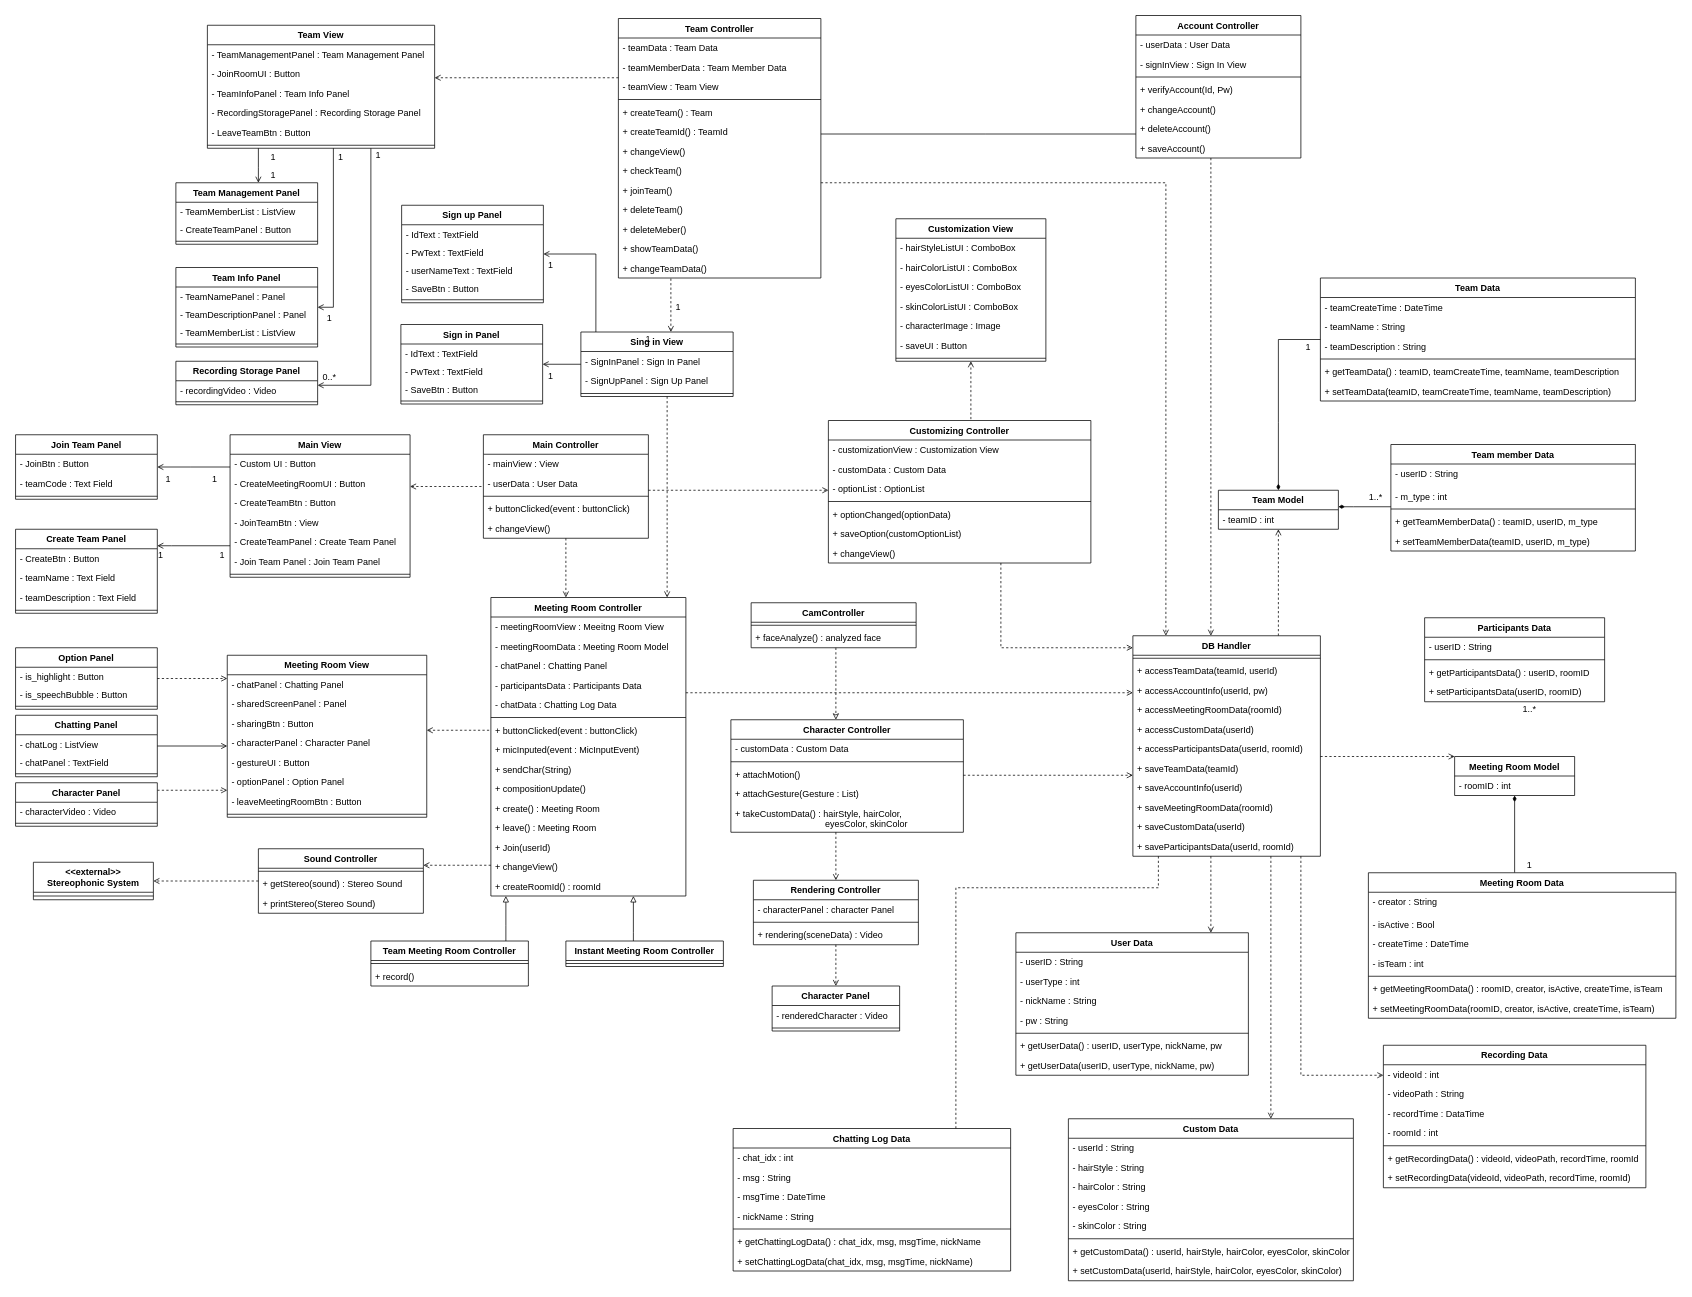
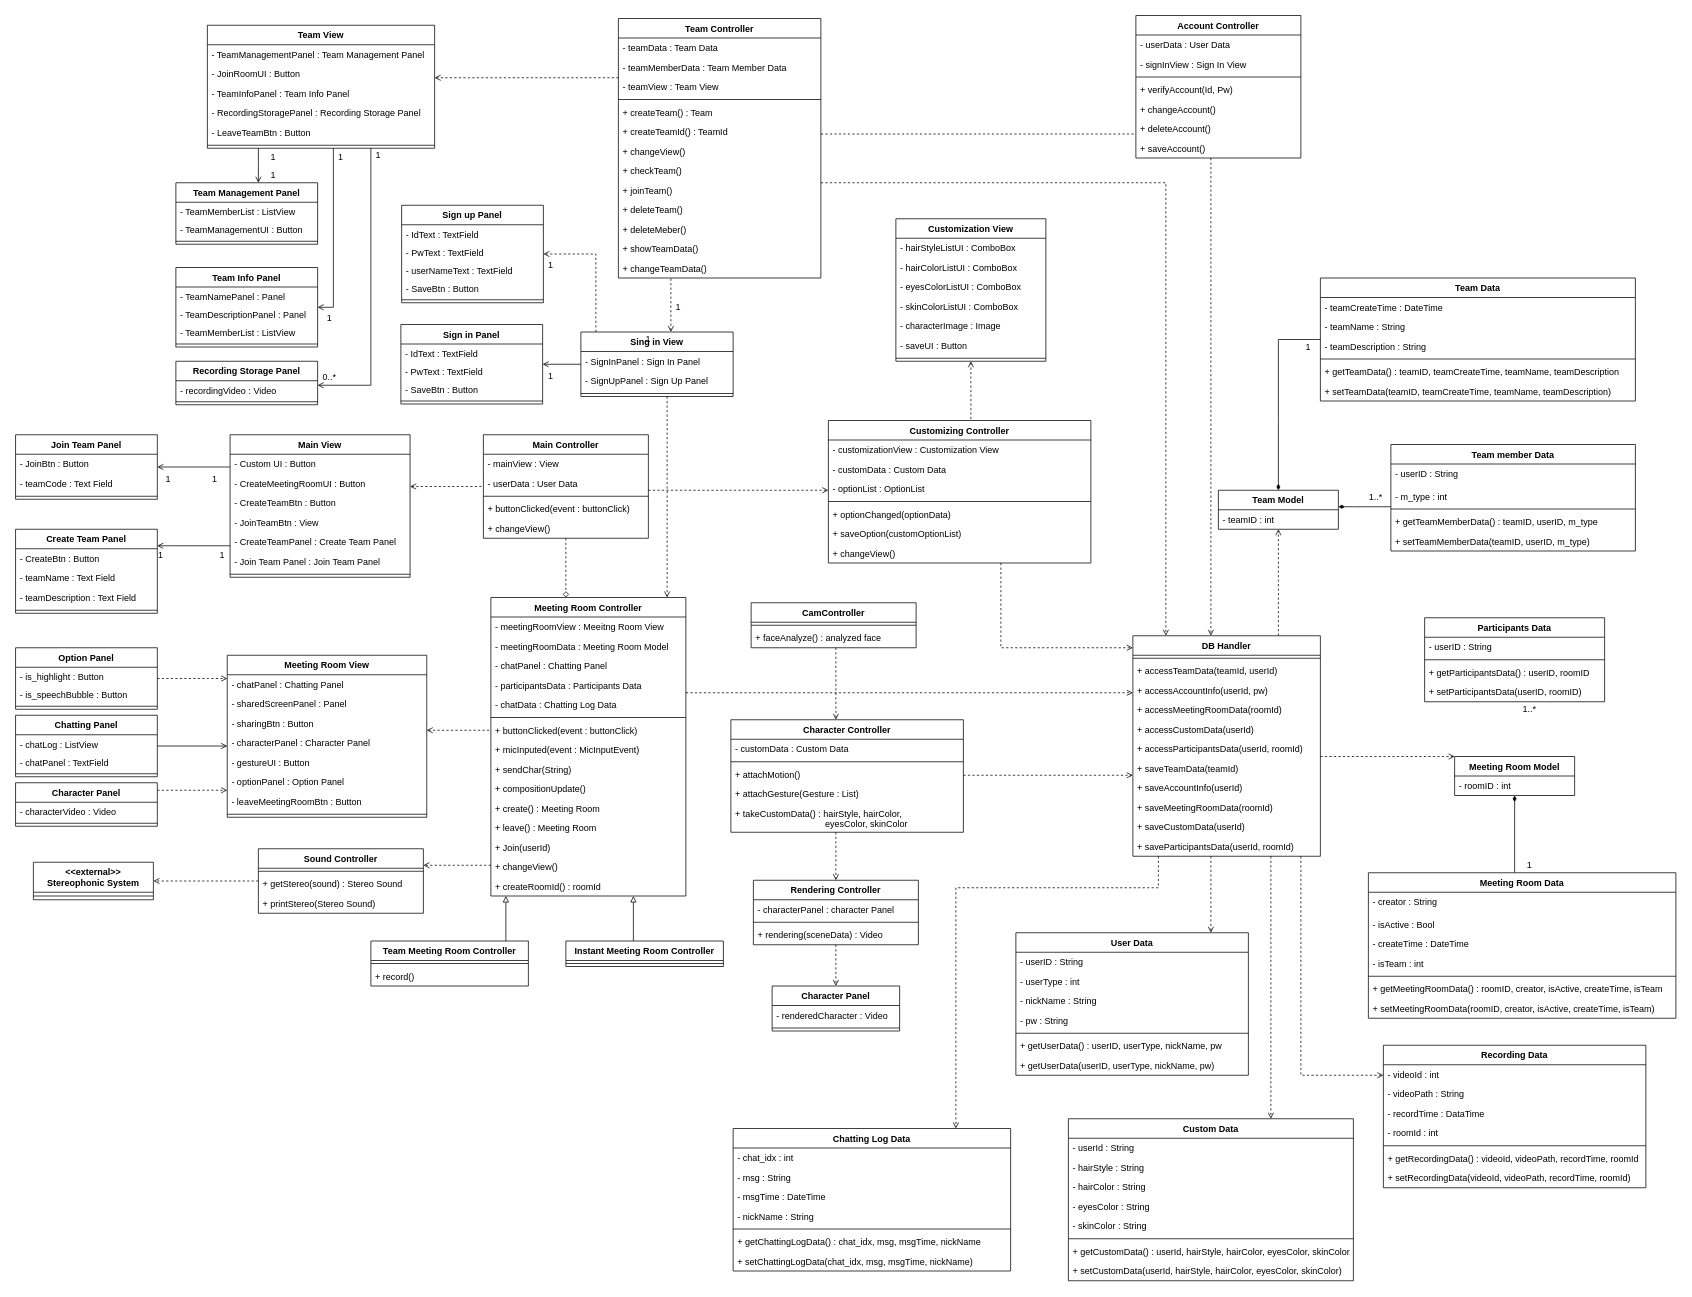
edge "Account Controller" -- "Team Controller": style solid -> dashed
node "- CreateTeamPanel : Button": label "- CreateTeamPanel : Button" -> "- TeamManagementUI : Button"
edge "Sing in View" -> "Sign up Panel": style solid -> dashed
edge "Main Controller" -> "Meeting Room Controller": arrowhead open -> diamond
edge "CamController" -> "Character Controller": arrowhead classic -> open
edge "DB Handler" -- "Chatting Log Data": arrowhead none -> open
